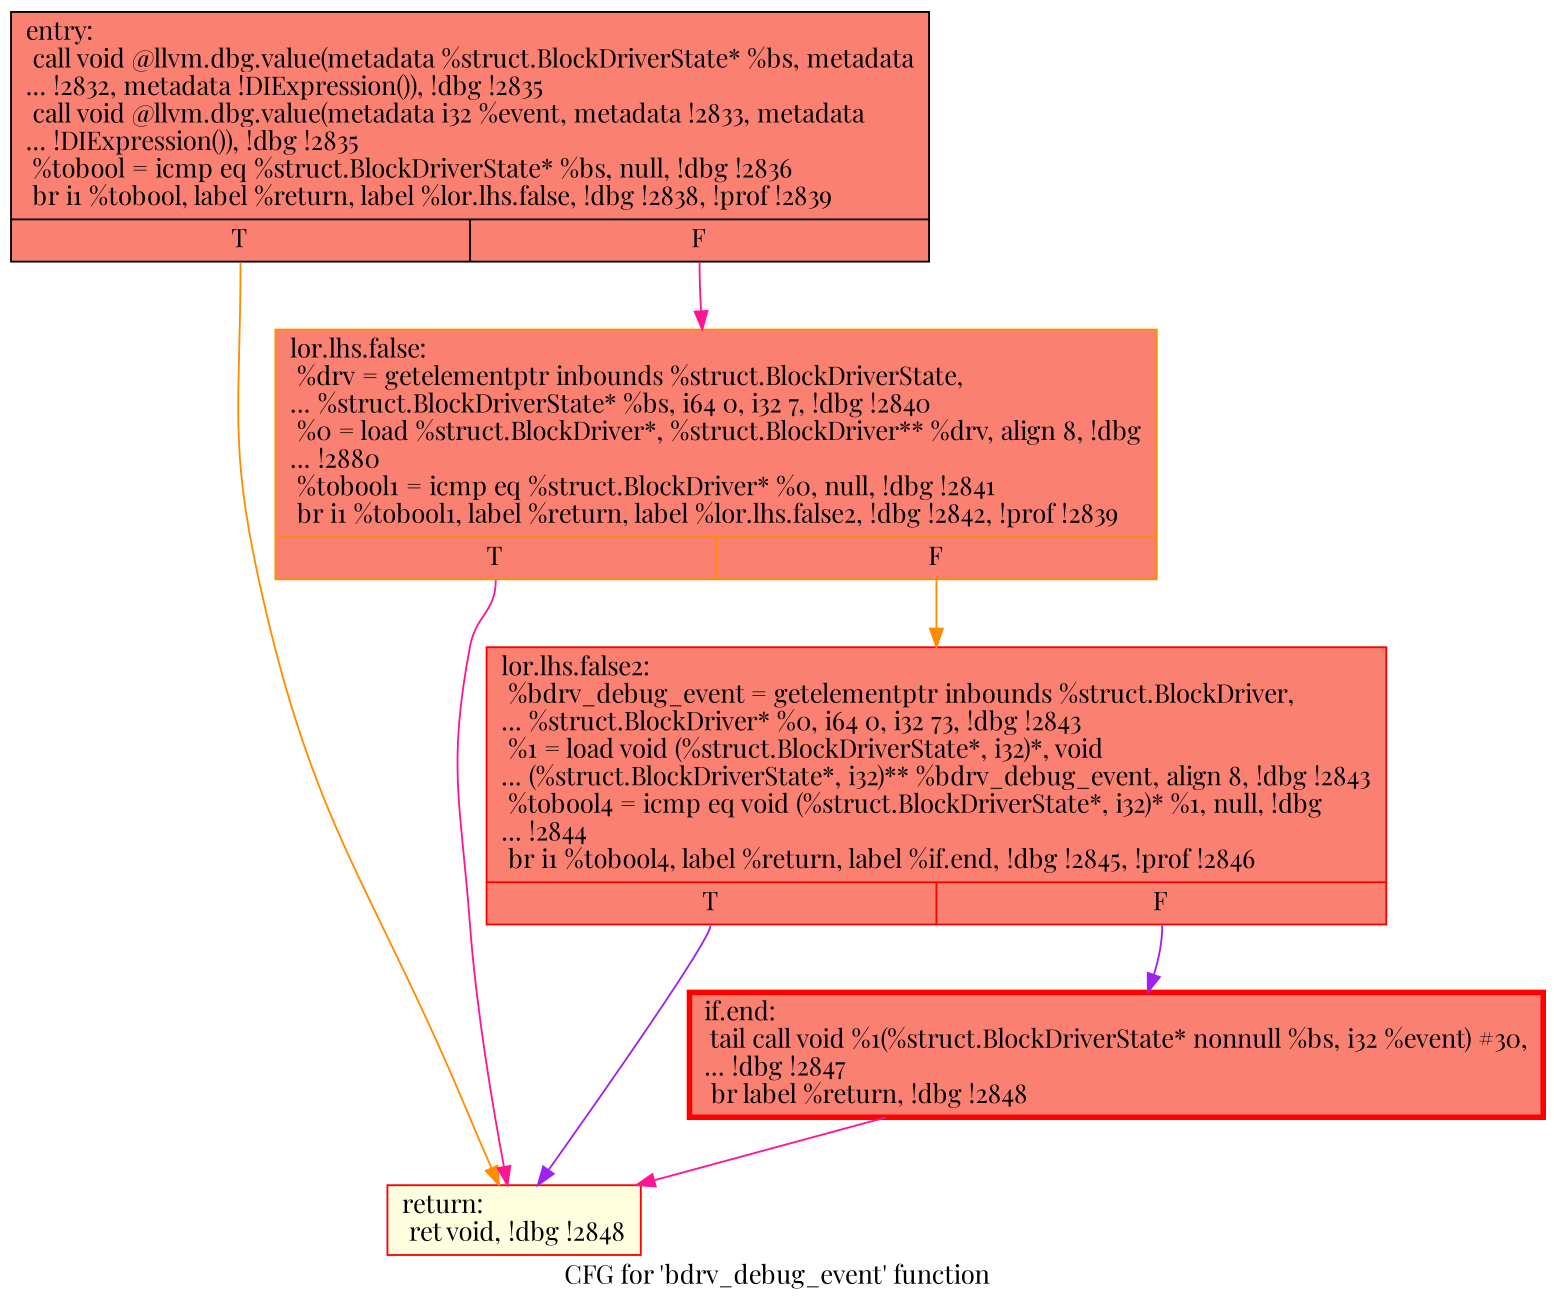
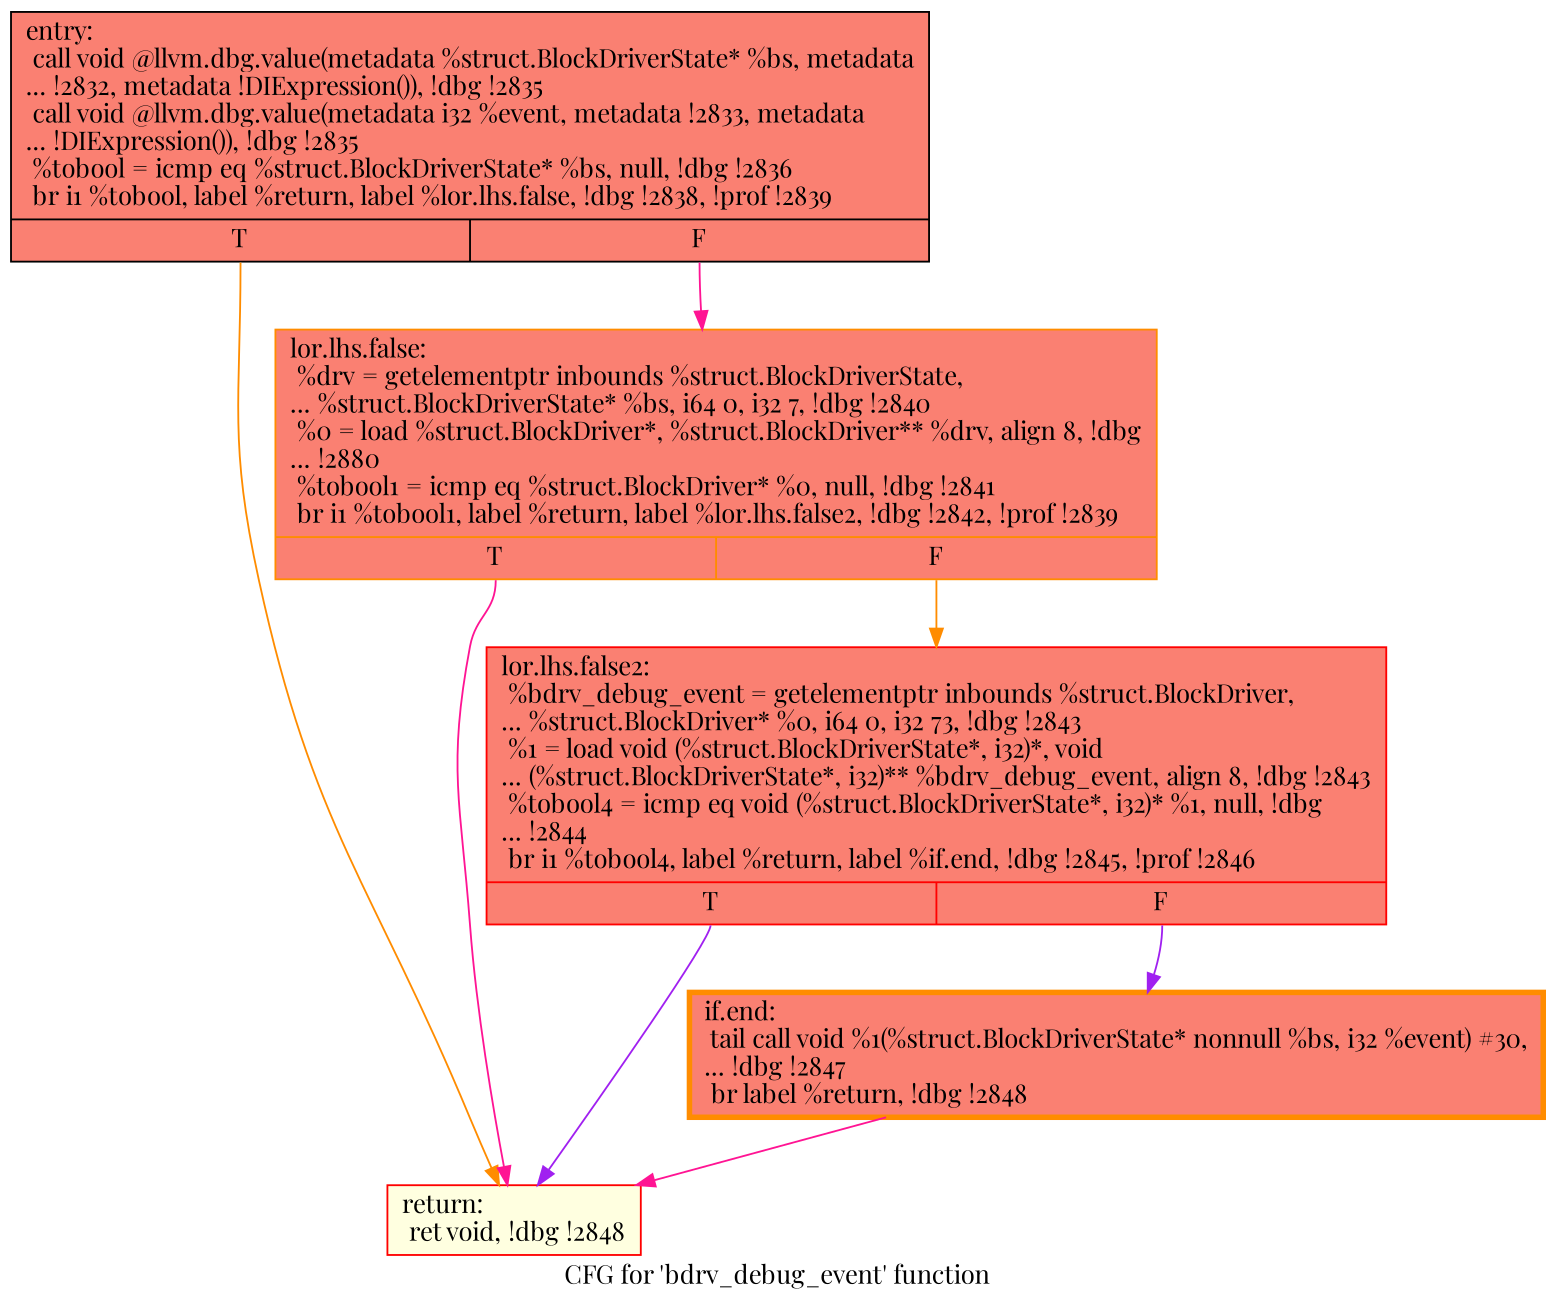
node "if.end:": color red -> darkorange
